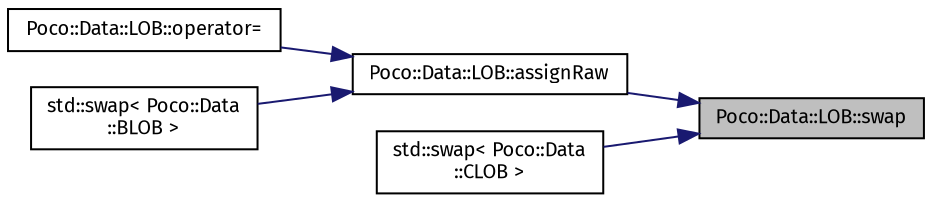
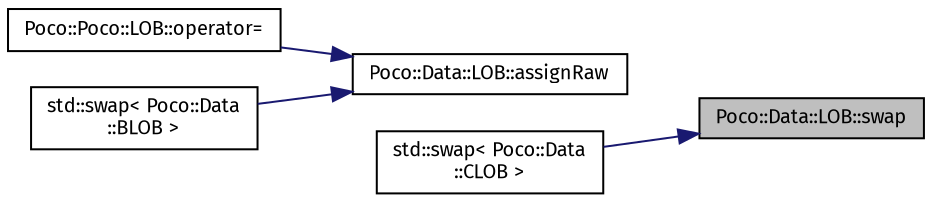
node "Poco::Data::LOB::operator=": label "Poco::Data::LOB::operator=" -> "Poco::Poco::LOB::operator="
edge "Poco::Data::LOB::assignRaw" -> "Poco::Data::LOB::swap": removed
